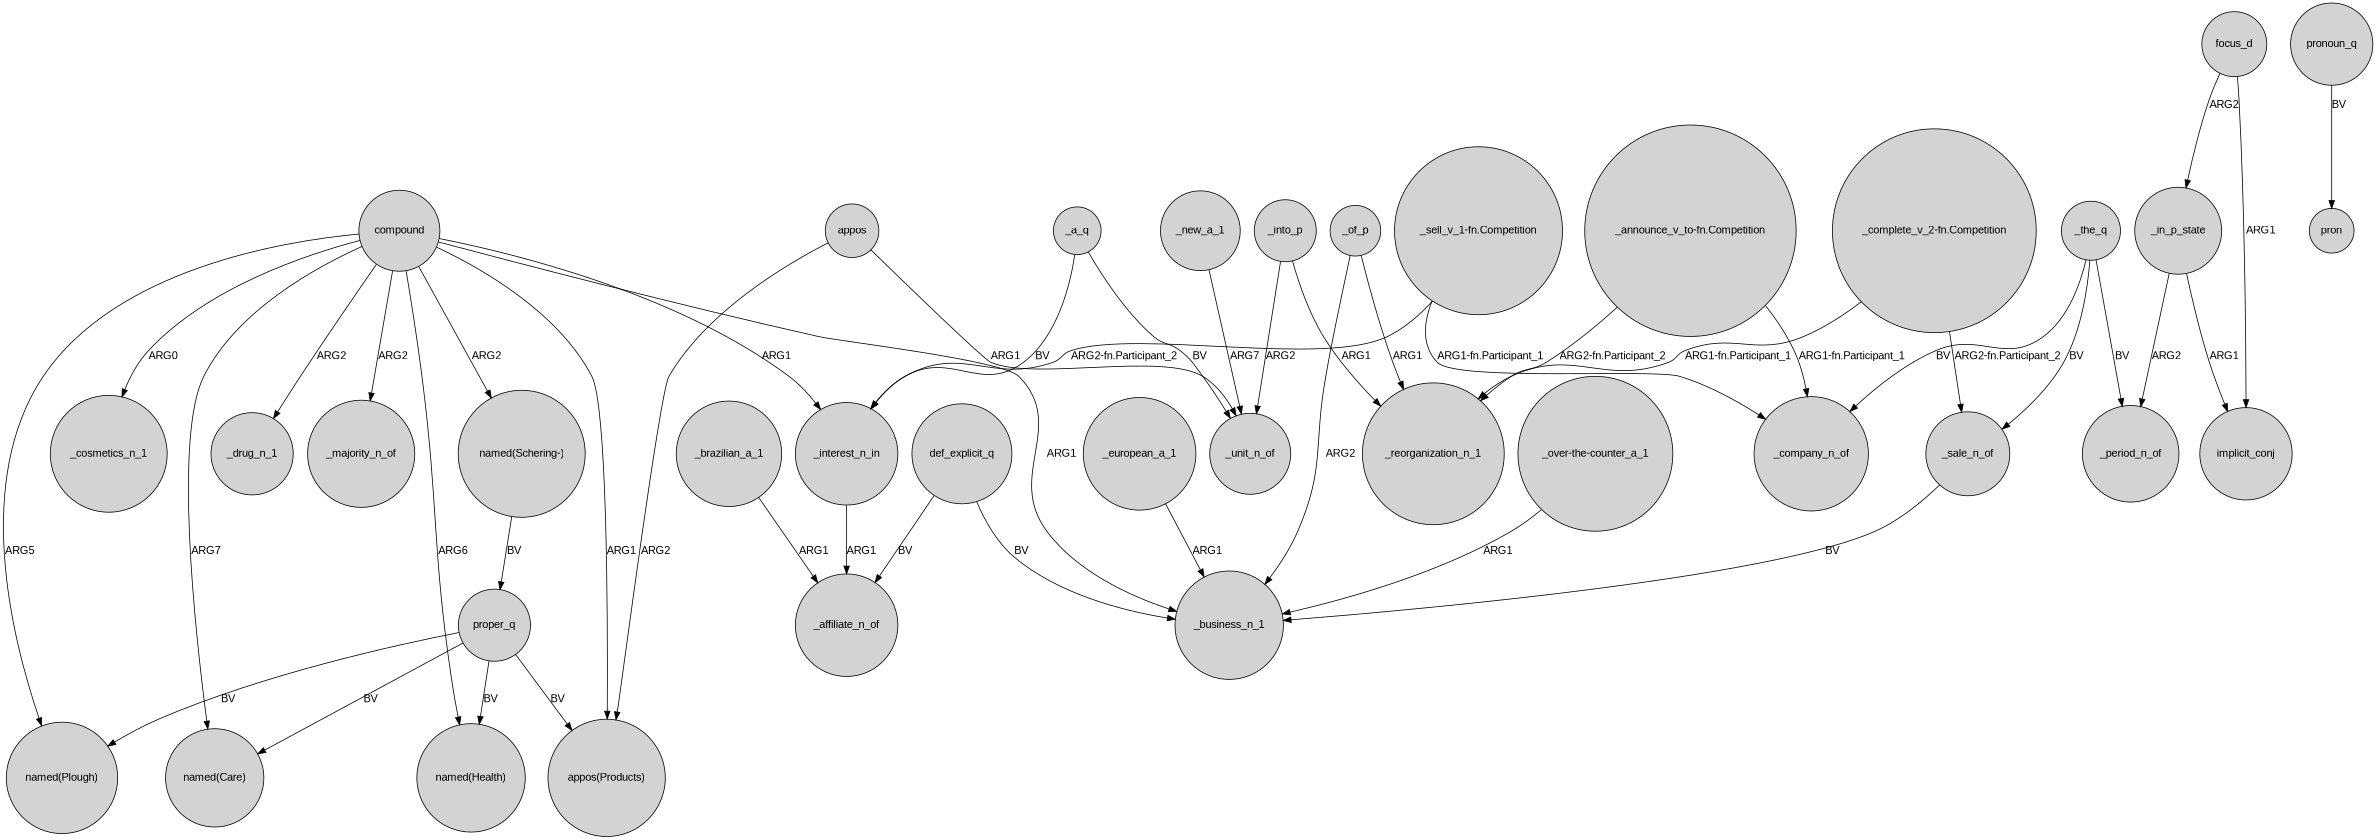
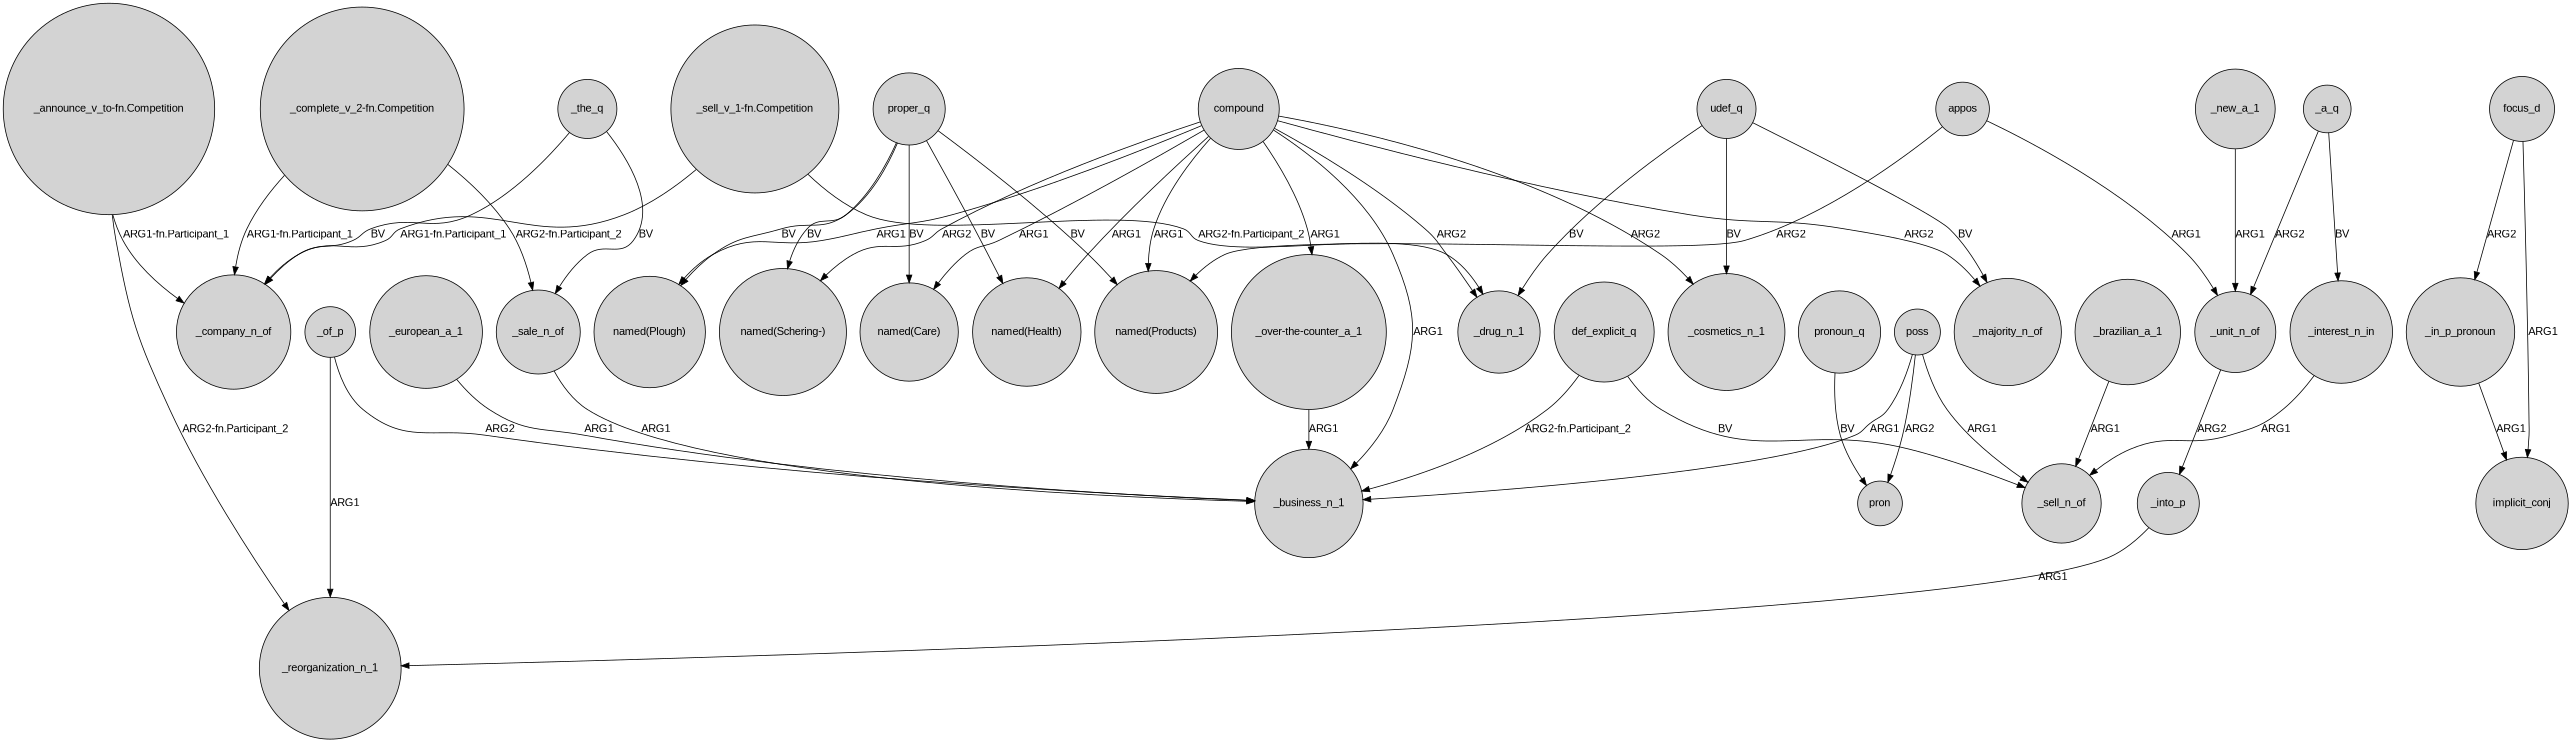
node "udef_q": added
node "_in_p_state": label "_in_p_state" -> "_in_p_pronoun"
edge "compound" -> "_interest_n_in": now "compound" -> "_over-the-counter_a_1"
node "poss": added
edge "_into_p" -> "_unit_n_of": reversed
edge "_sell_v_1-fn.Competition" -> "_interest_n_in": now "_sell_v_1-fn.Competition" -> "_drug_n_1"
edge "compound" -> "_cosmetics_n_1": label "ARG0" -> "ARG2"
edge "_a_q" -> "_unit_n_of": label "BV" -> "ARG2"
edge "_new_a_1" -> "_unit_n_of": label "ARG7" -> "ARG1"
edge "_complete_v_2-fn.Competition" -> "_reorganization_n_1": now "_complete_v_2-fn.Competition" -> "_company_n_of"
node "_period_n_of": removed
edge "named(Schering-)" -> "proper_q": reversed
edge "compound" -> "named(Plough)": label "ARG5" -> "ARG1"
edge "compound" -> "named(Care)": label "ARG7" -> "ARG1"
edge "compound" -> "named(Health)": label "ARG6" -> "ARG1"
edge "def_explicit_q" -> "_business_n_1": label "BV" -> "ARG2-fn.Participant_2"
edge "_sale_n_of" -> "_business_n_1": label "BV" -> "ARG1"
node "_affiliate_n_of": label "_affiliate_n_of" -> "_sell_n_of"
node "appos(Products)": label "appos(Products)" -> "named(Products)"
